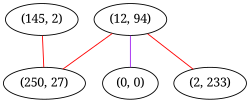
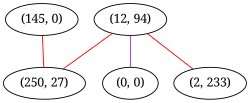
node "(145, 2)": label "(145, 2)" -> "(145, 0)"
